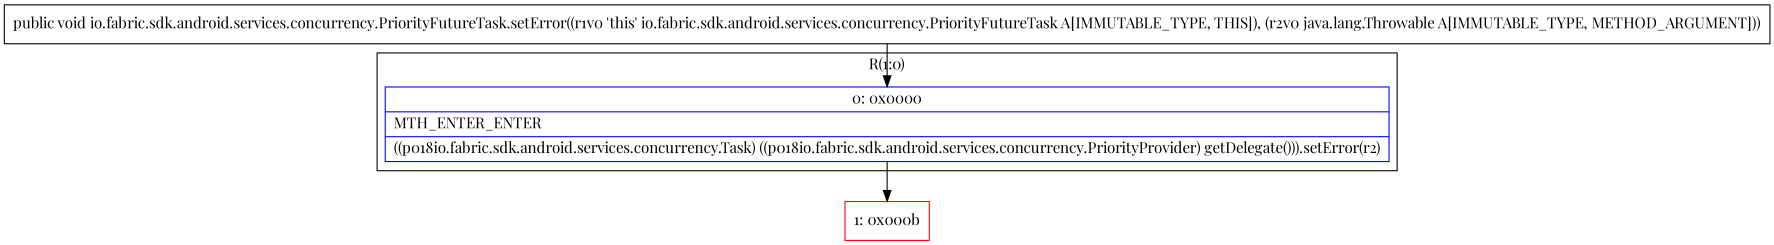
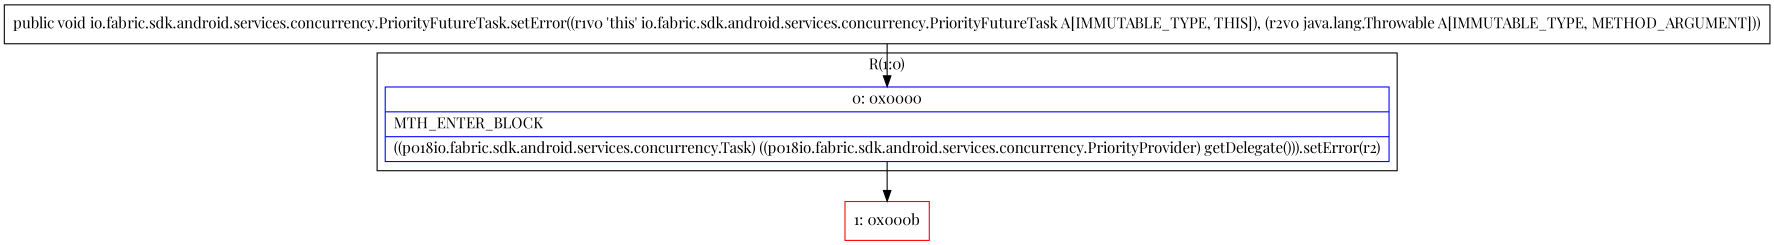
node "0: 0x0000": text "MTH_ENTER_ENTER" -> "MTH_ENTER_BLOCK"
